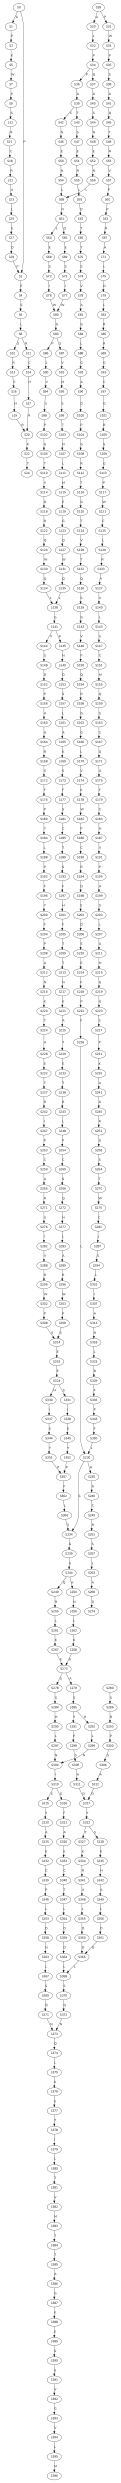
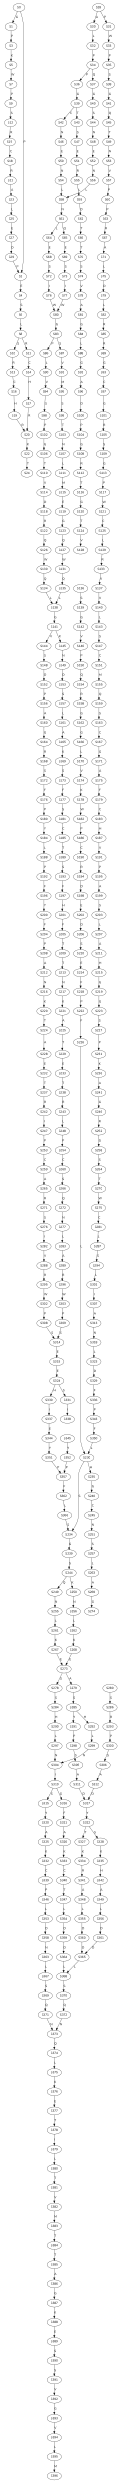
node "S132": removed
edge "S338" -> "S345": removed, label "E"
